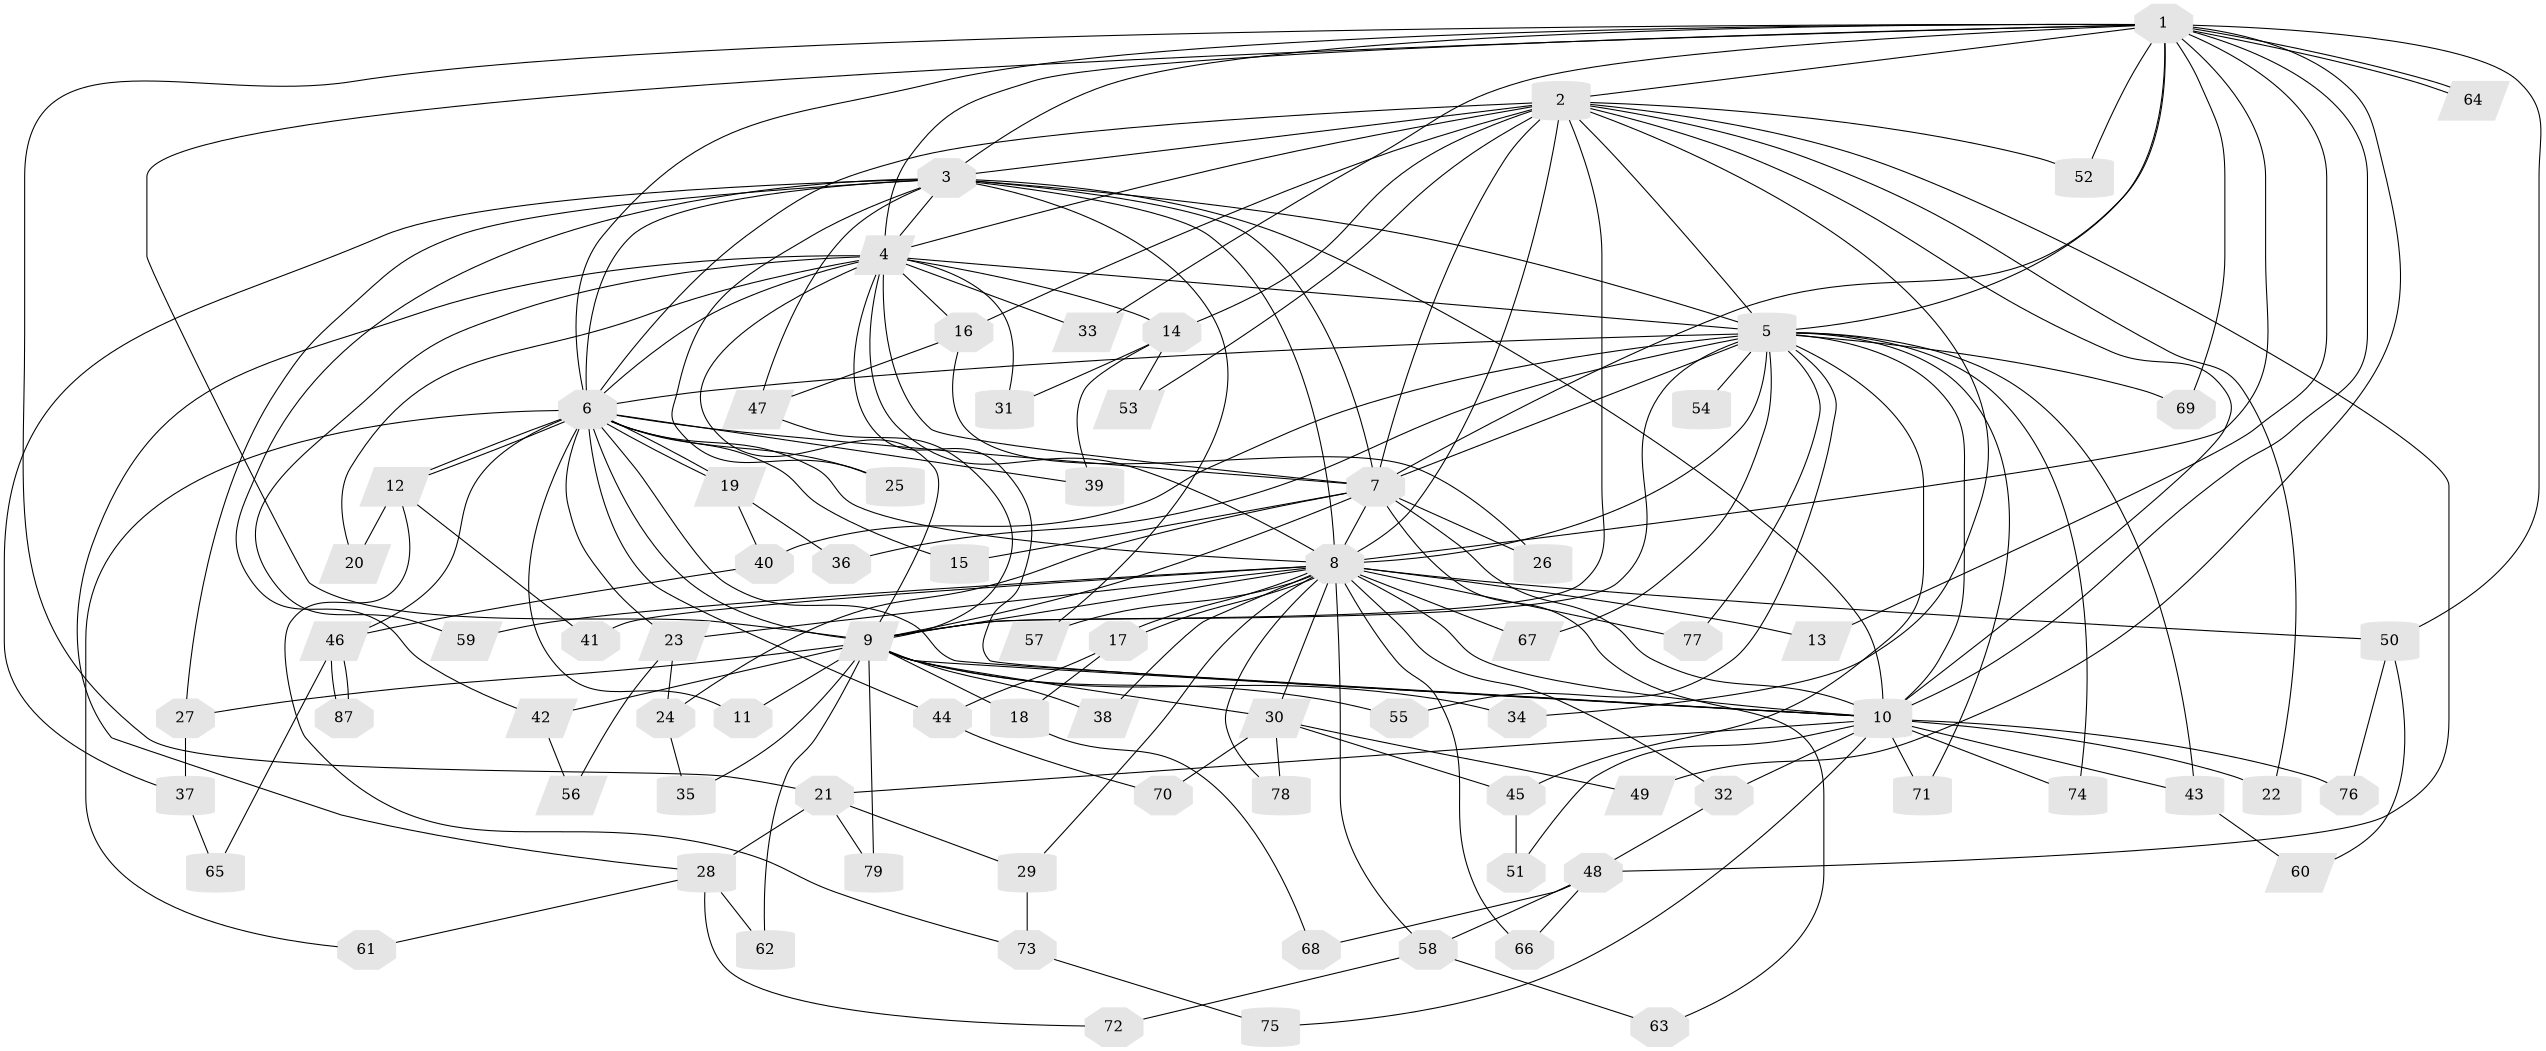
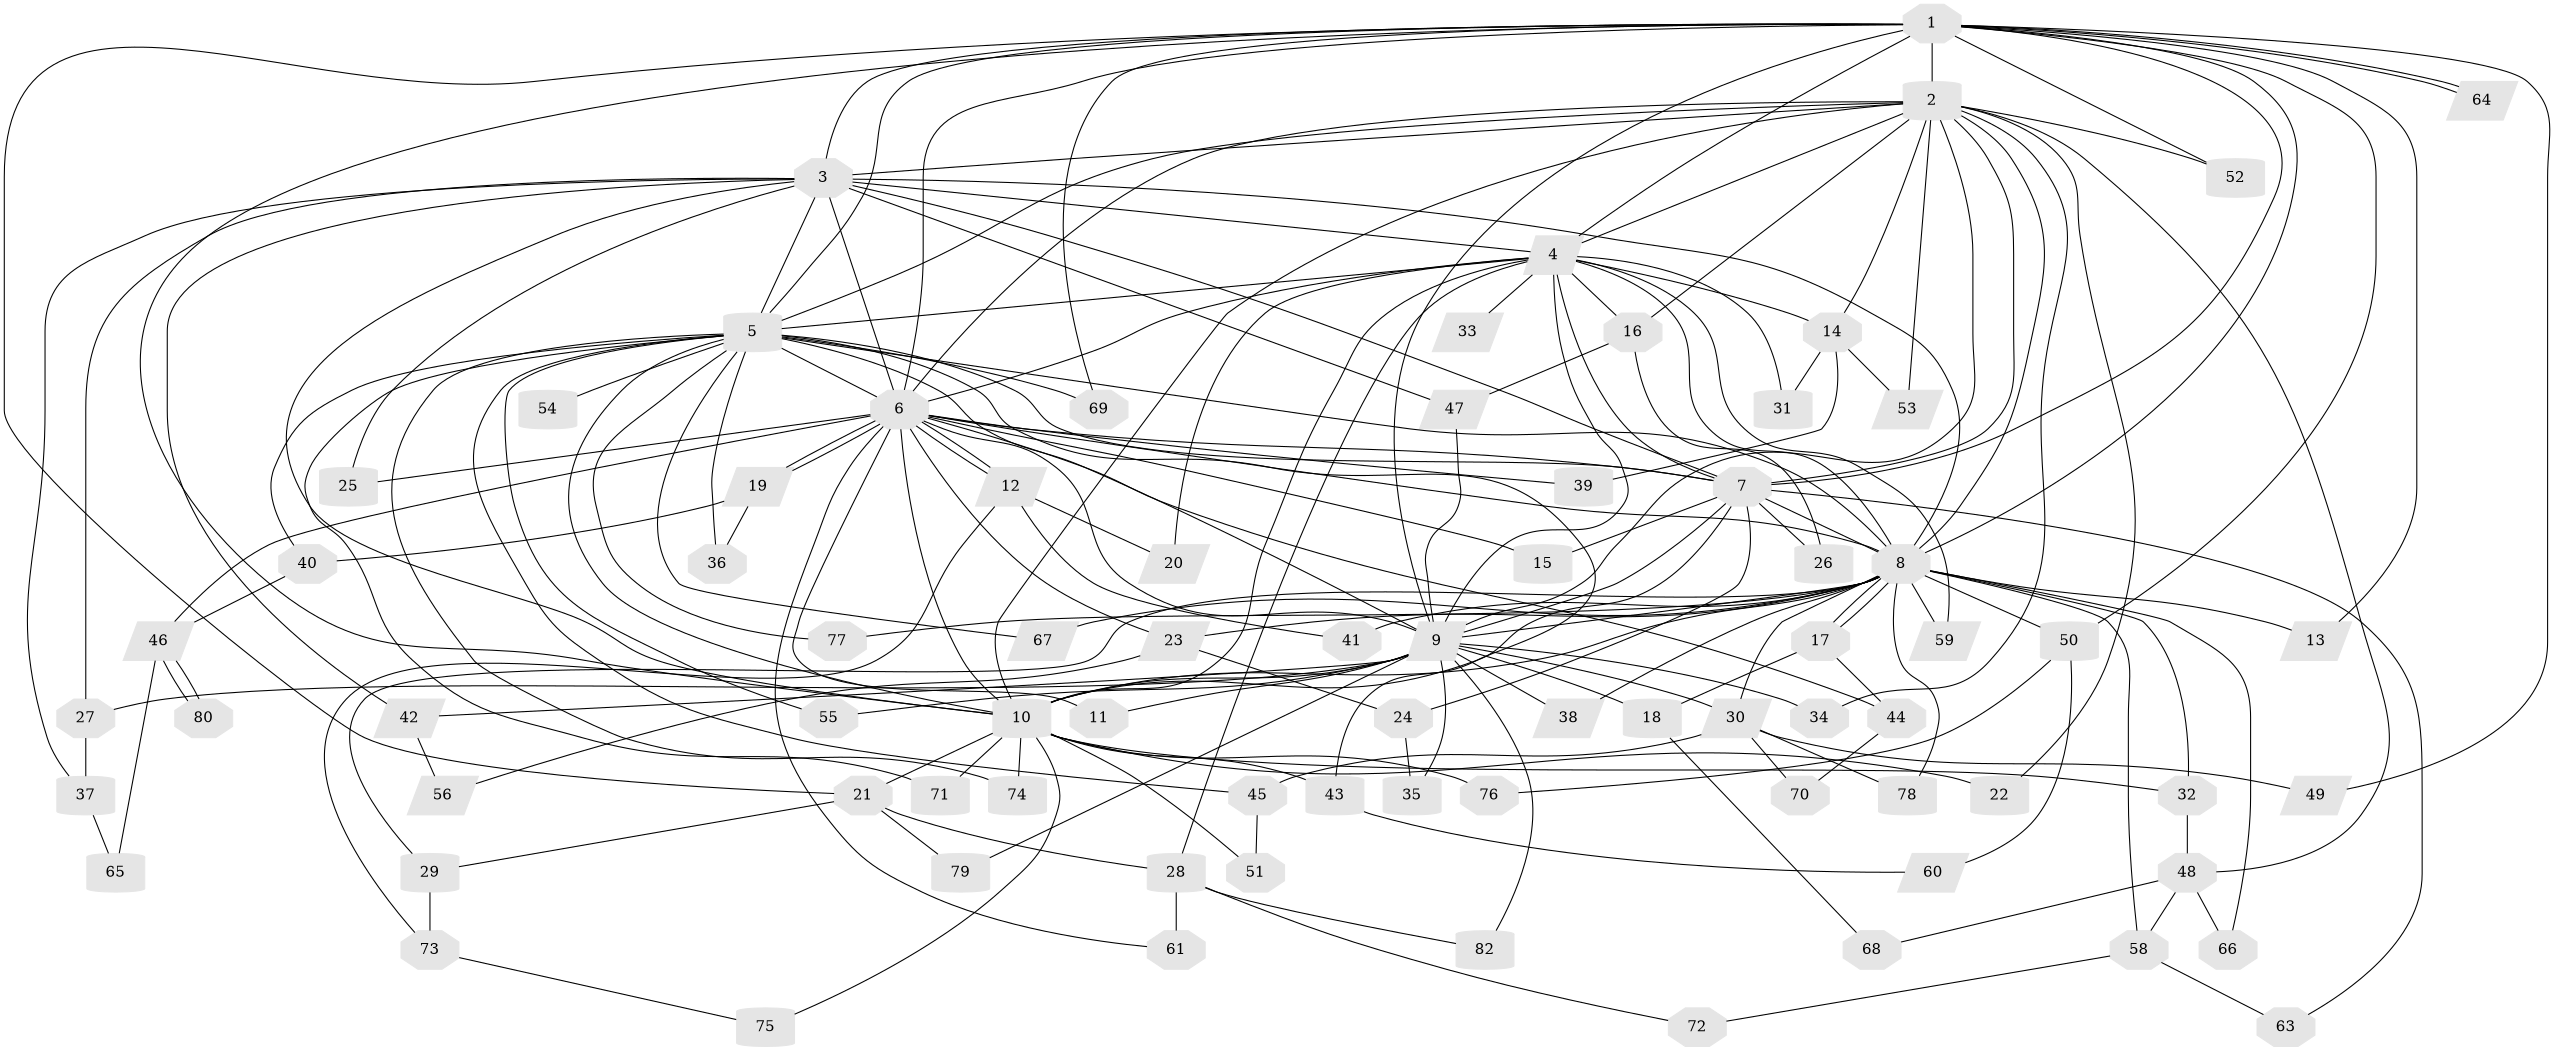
edge "1" -- "33": removed
node "57": removed
node "87": label "87" -> "80"
node "62": label "62" -> "82"
